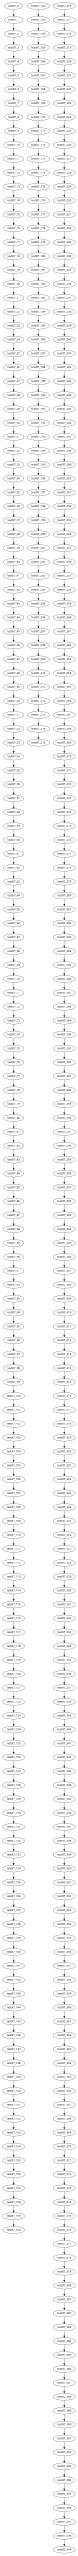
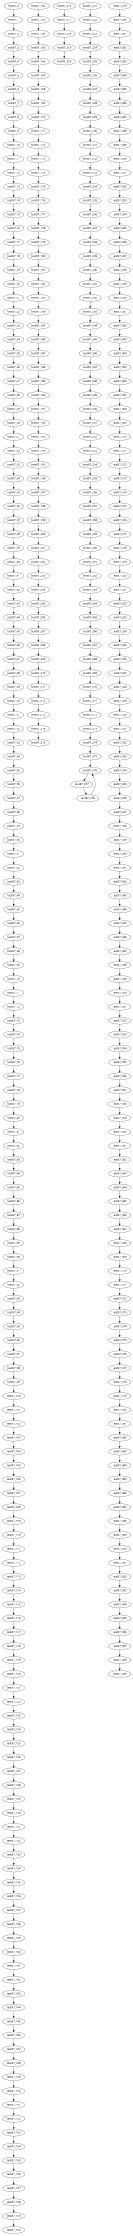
edge "test87_220" -> "test87_221": removed
edge "test87_278" -> "test87_279": now "test87_278" -> "test87_276"
